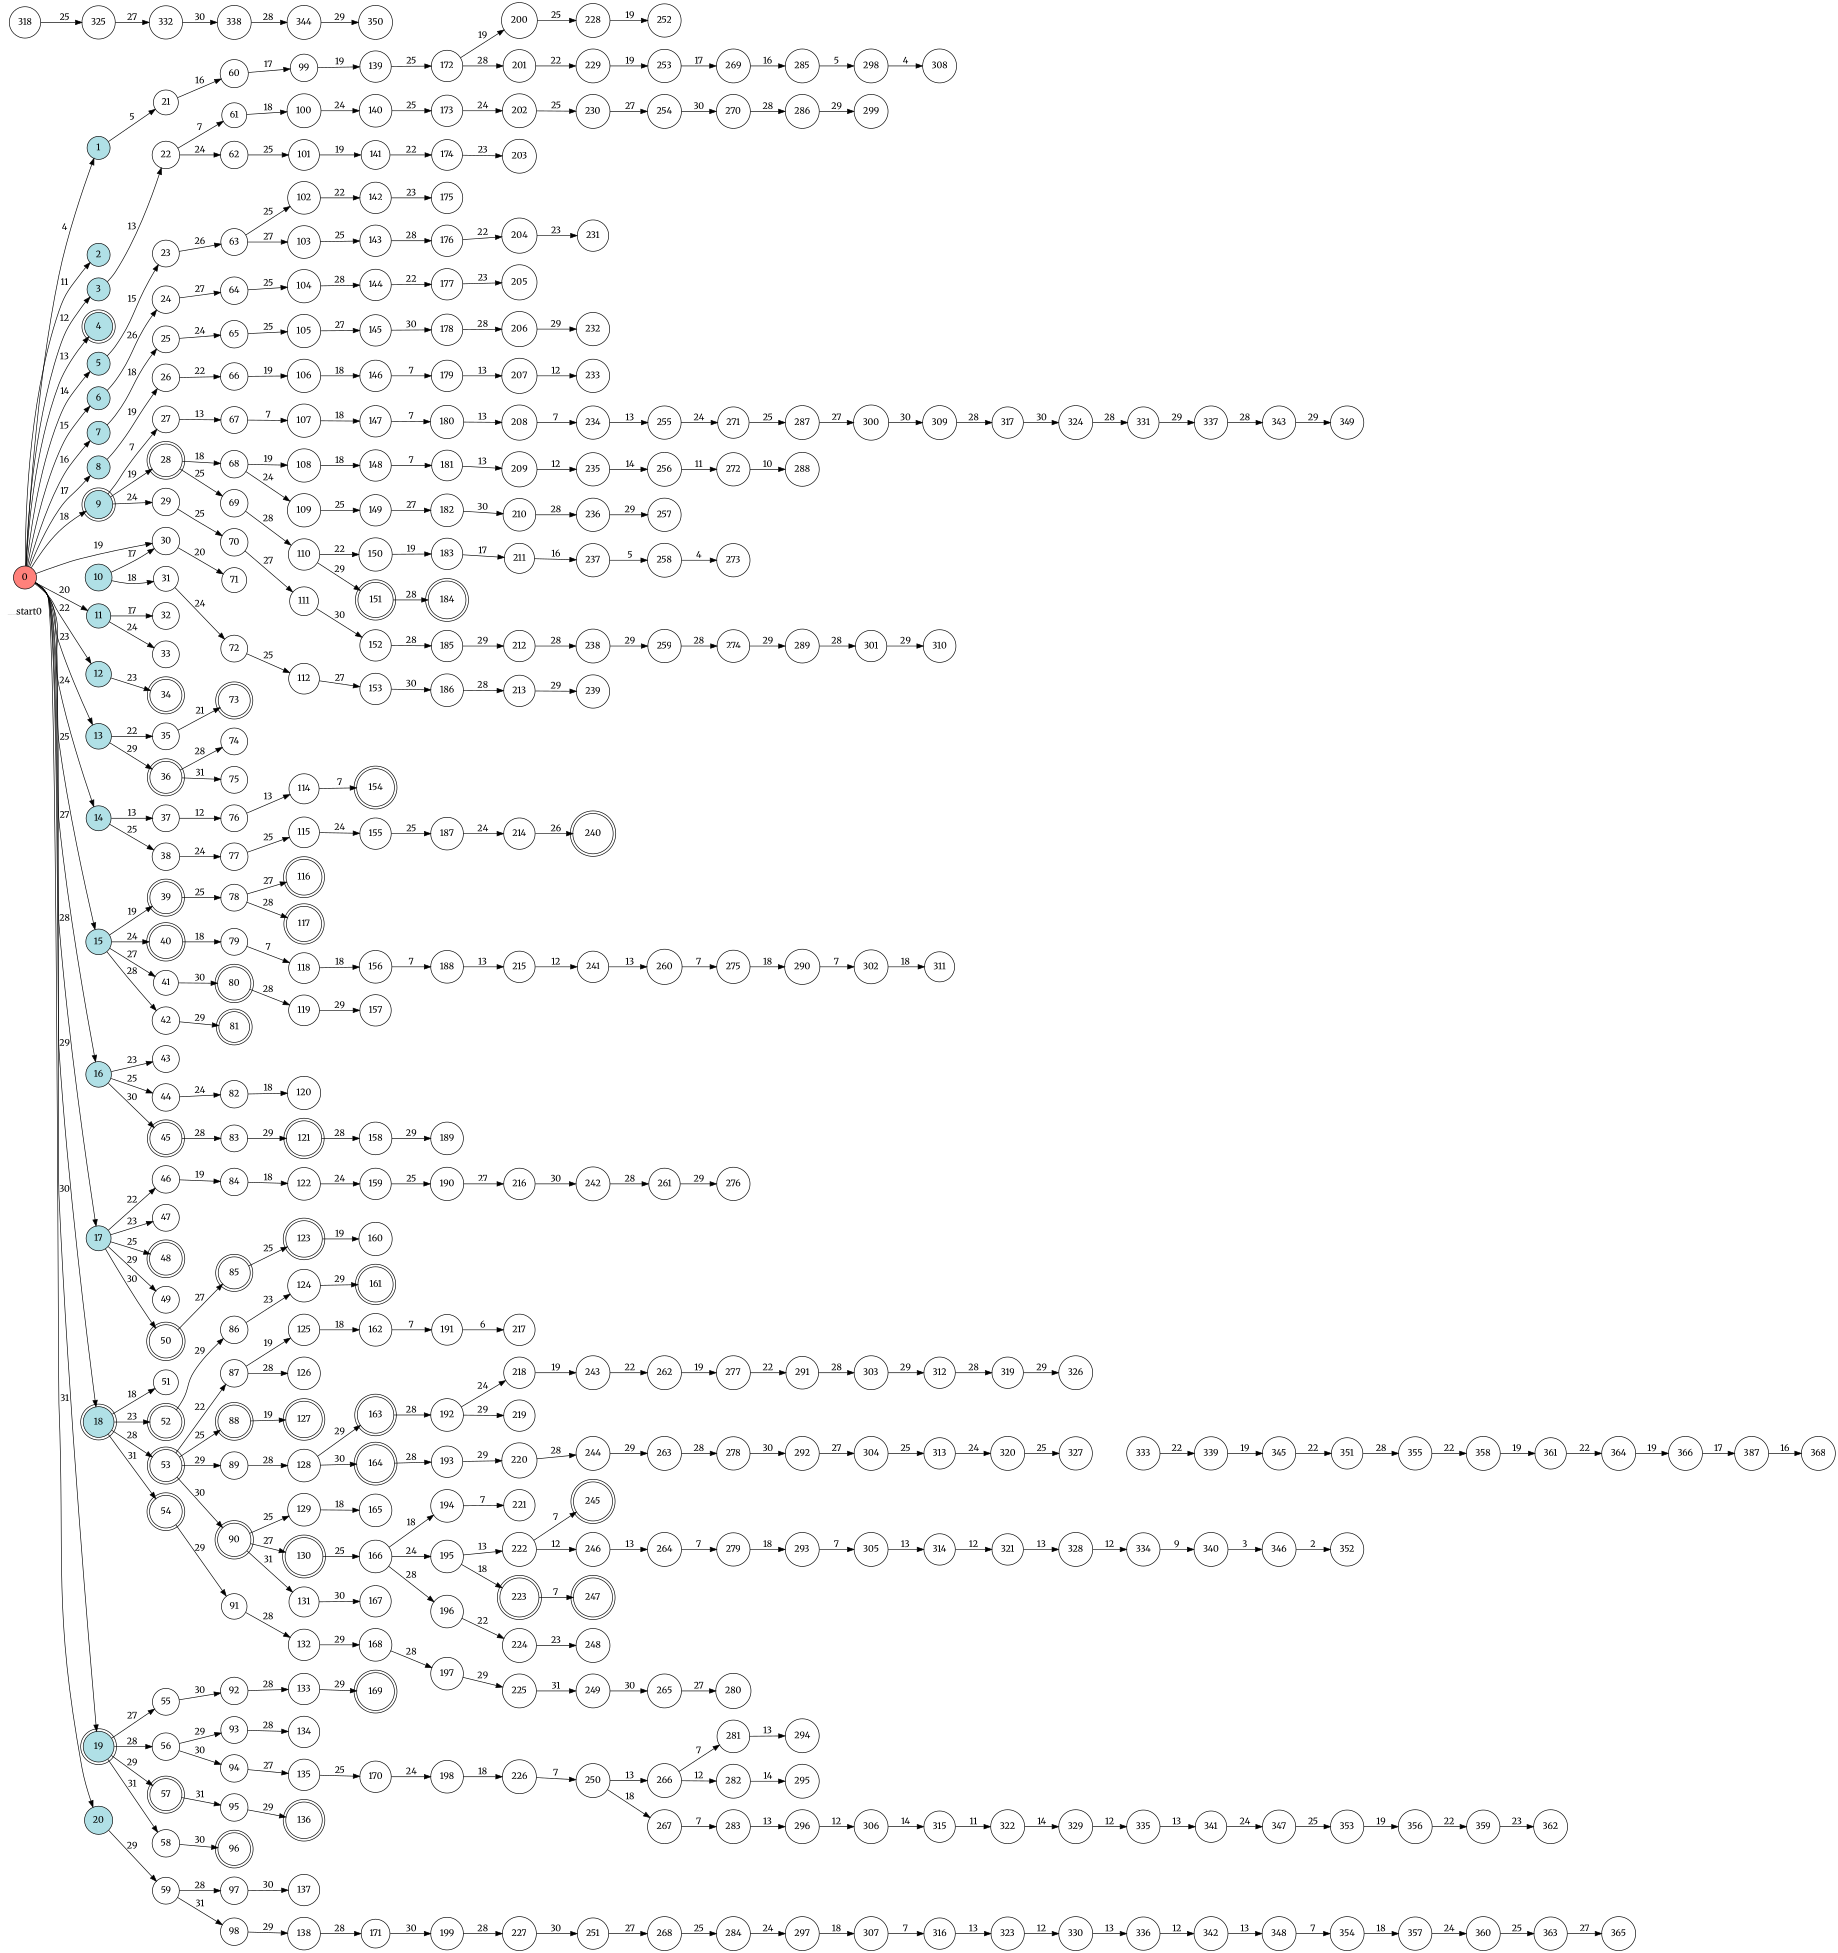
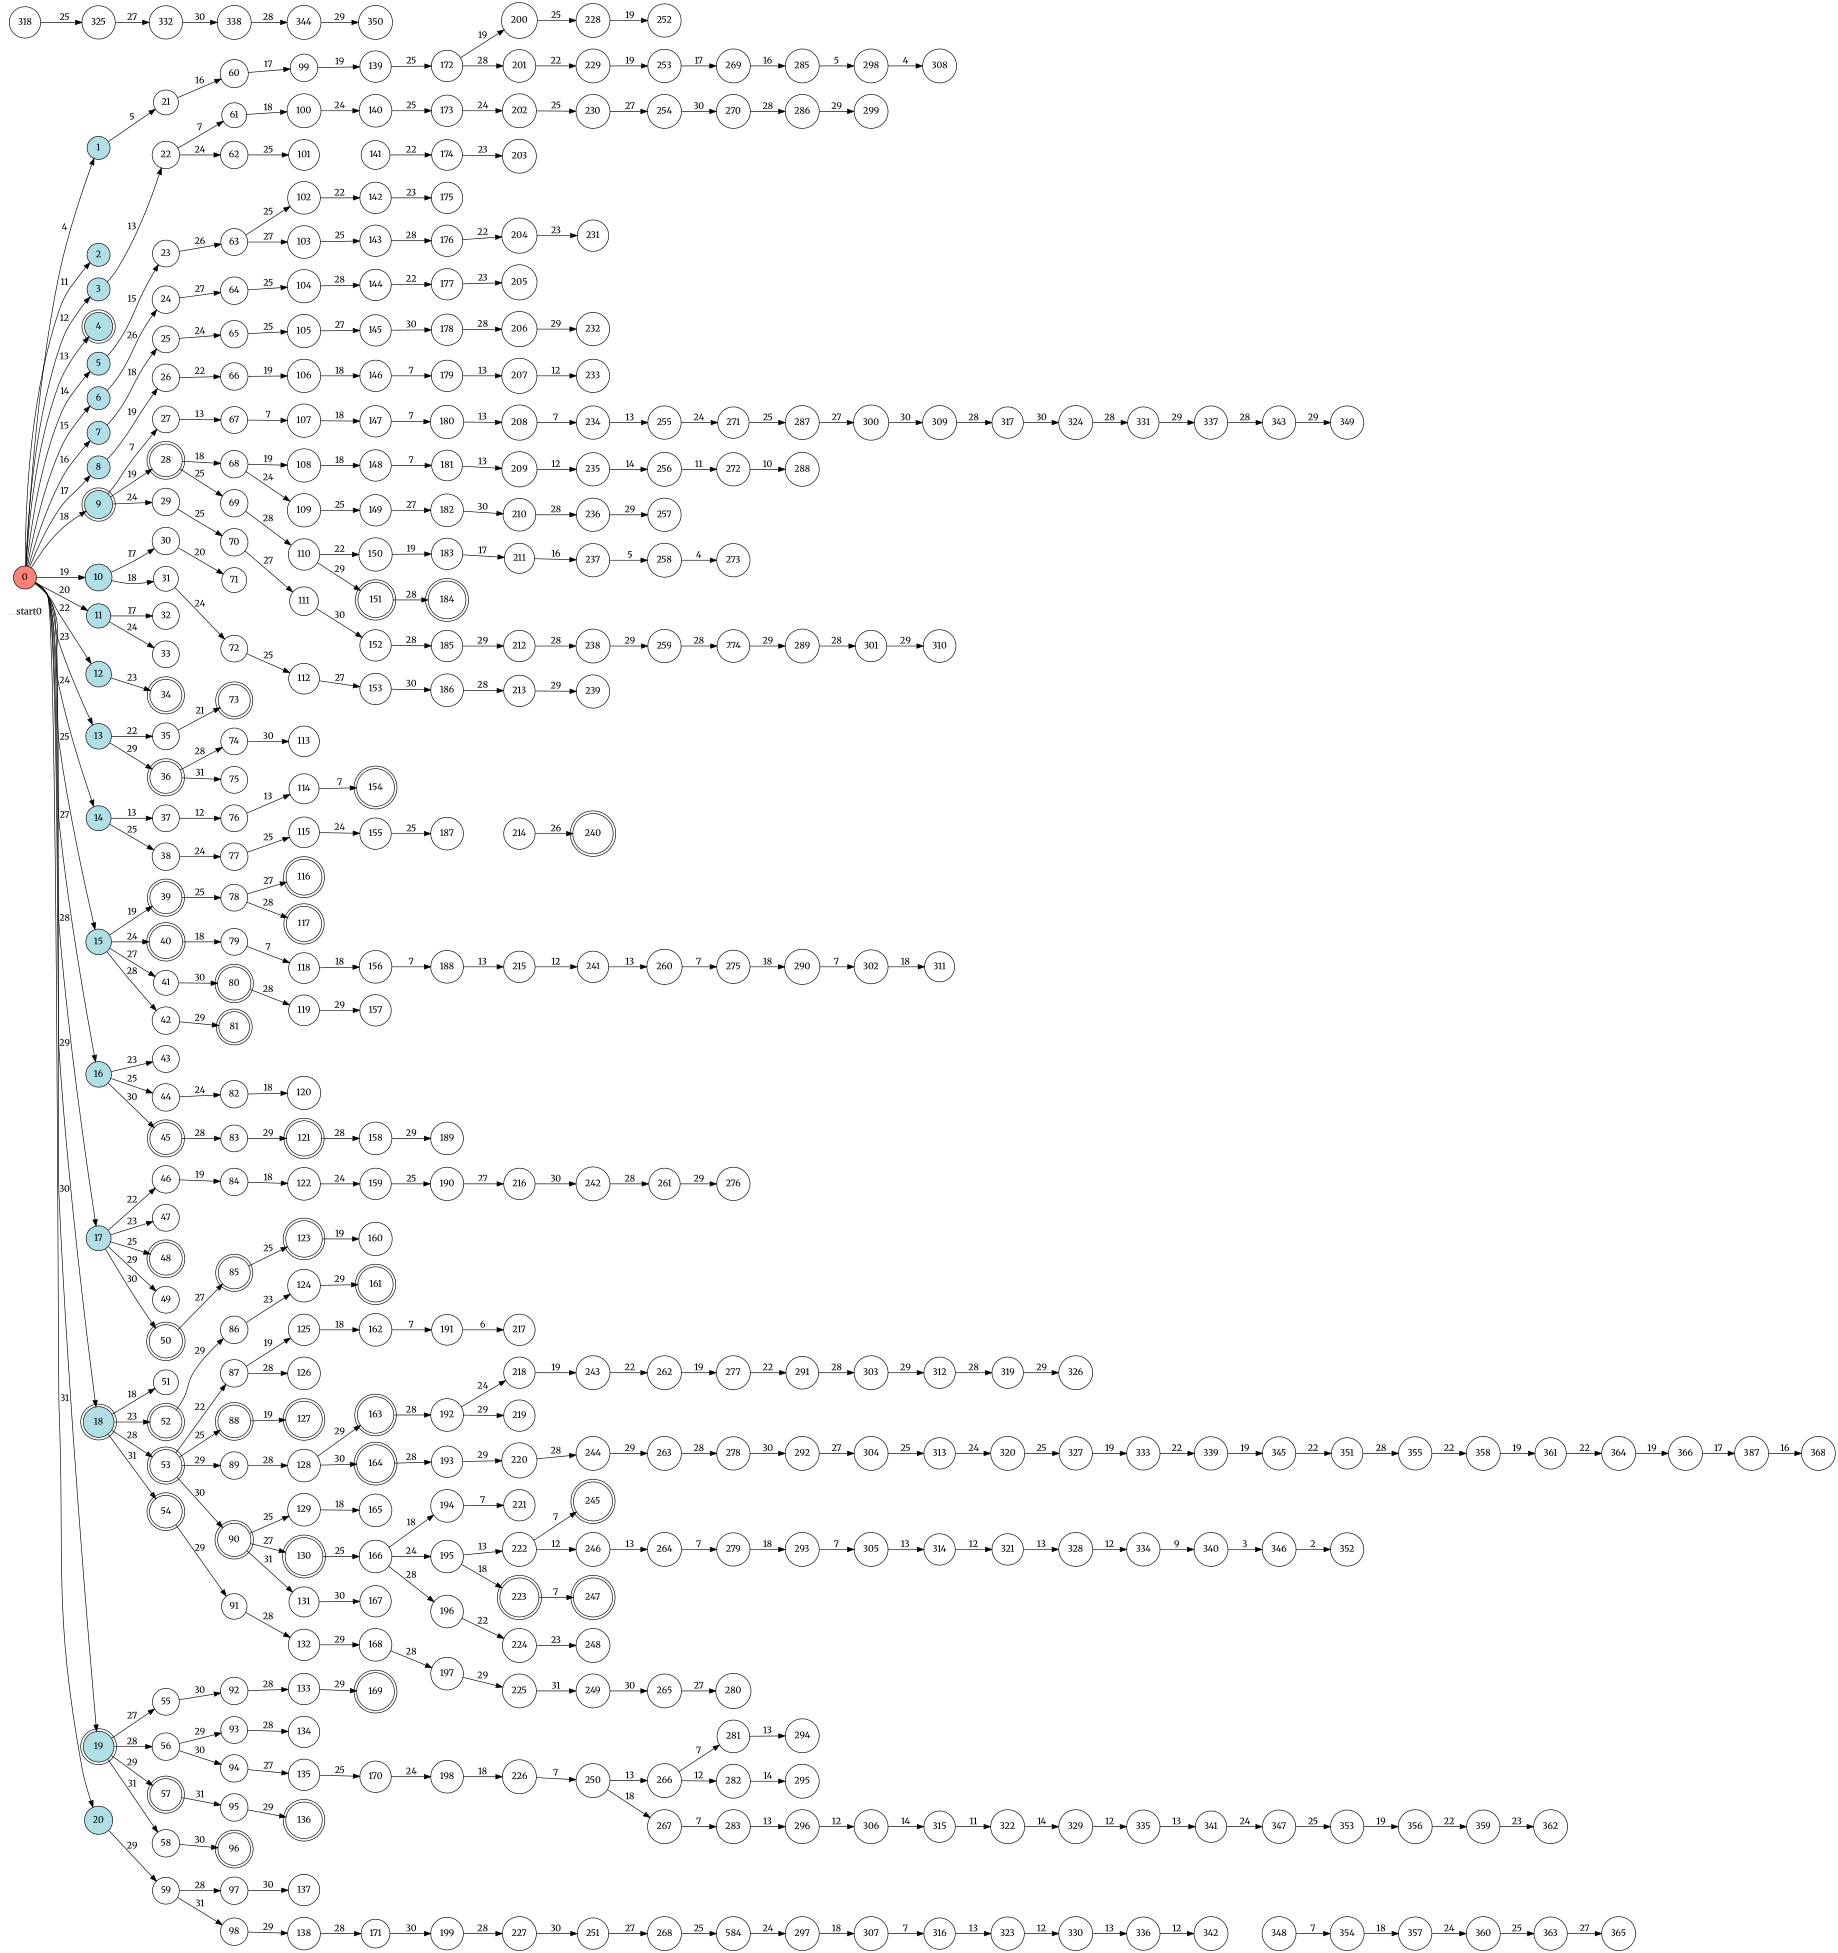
edge "101" -> "141": removed, label "19"
edge "0" -> "30": now "0" -> "10"
node "113": added
edge "187" -> "214": removed, label "24"
edge "327" -> "333": added, label "19"
node "284": label "284" -> "584"
edge "342" -> "348": removed, label "13"
